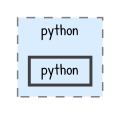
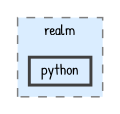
cluster "python": label "python" -> "realm"
